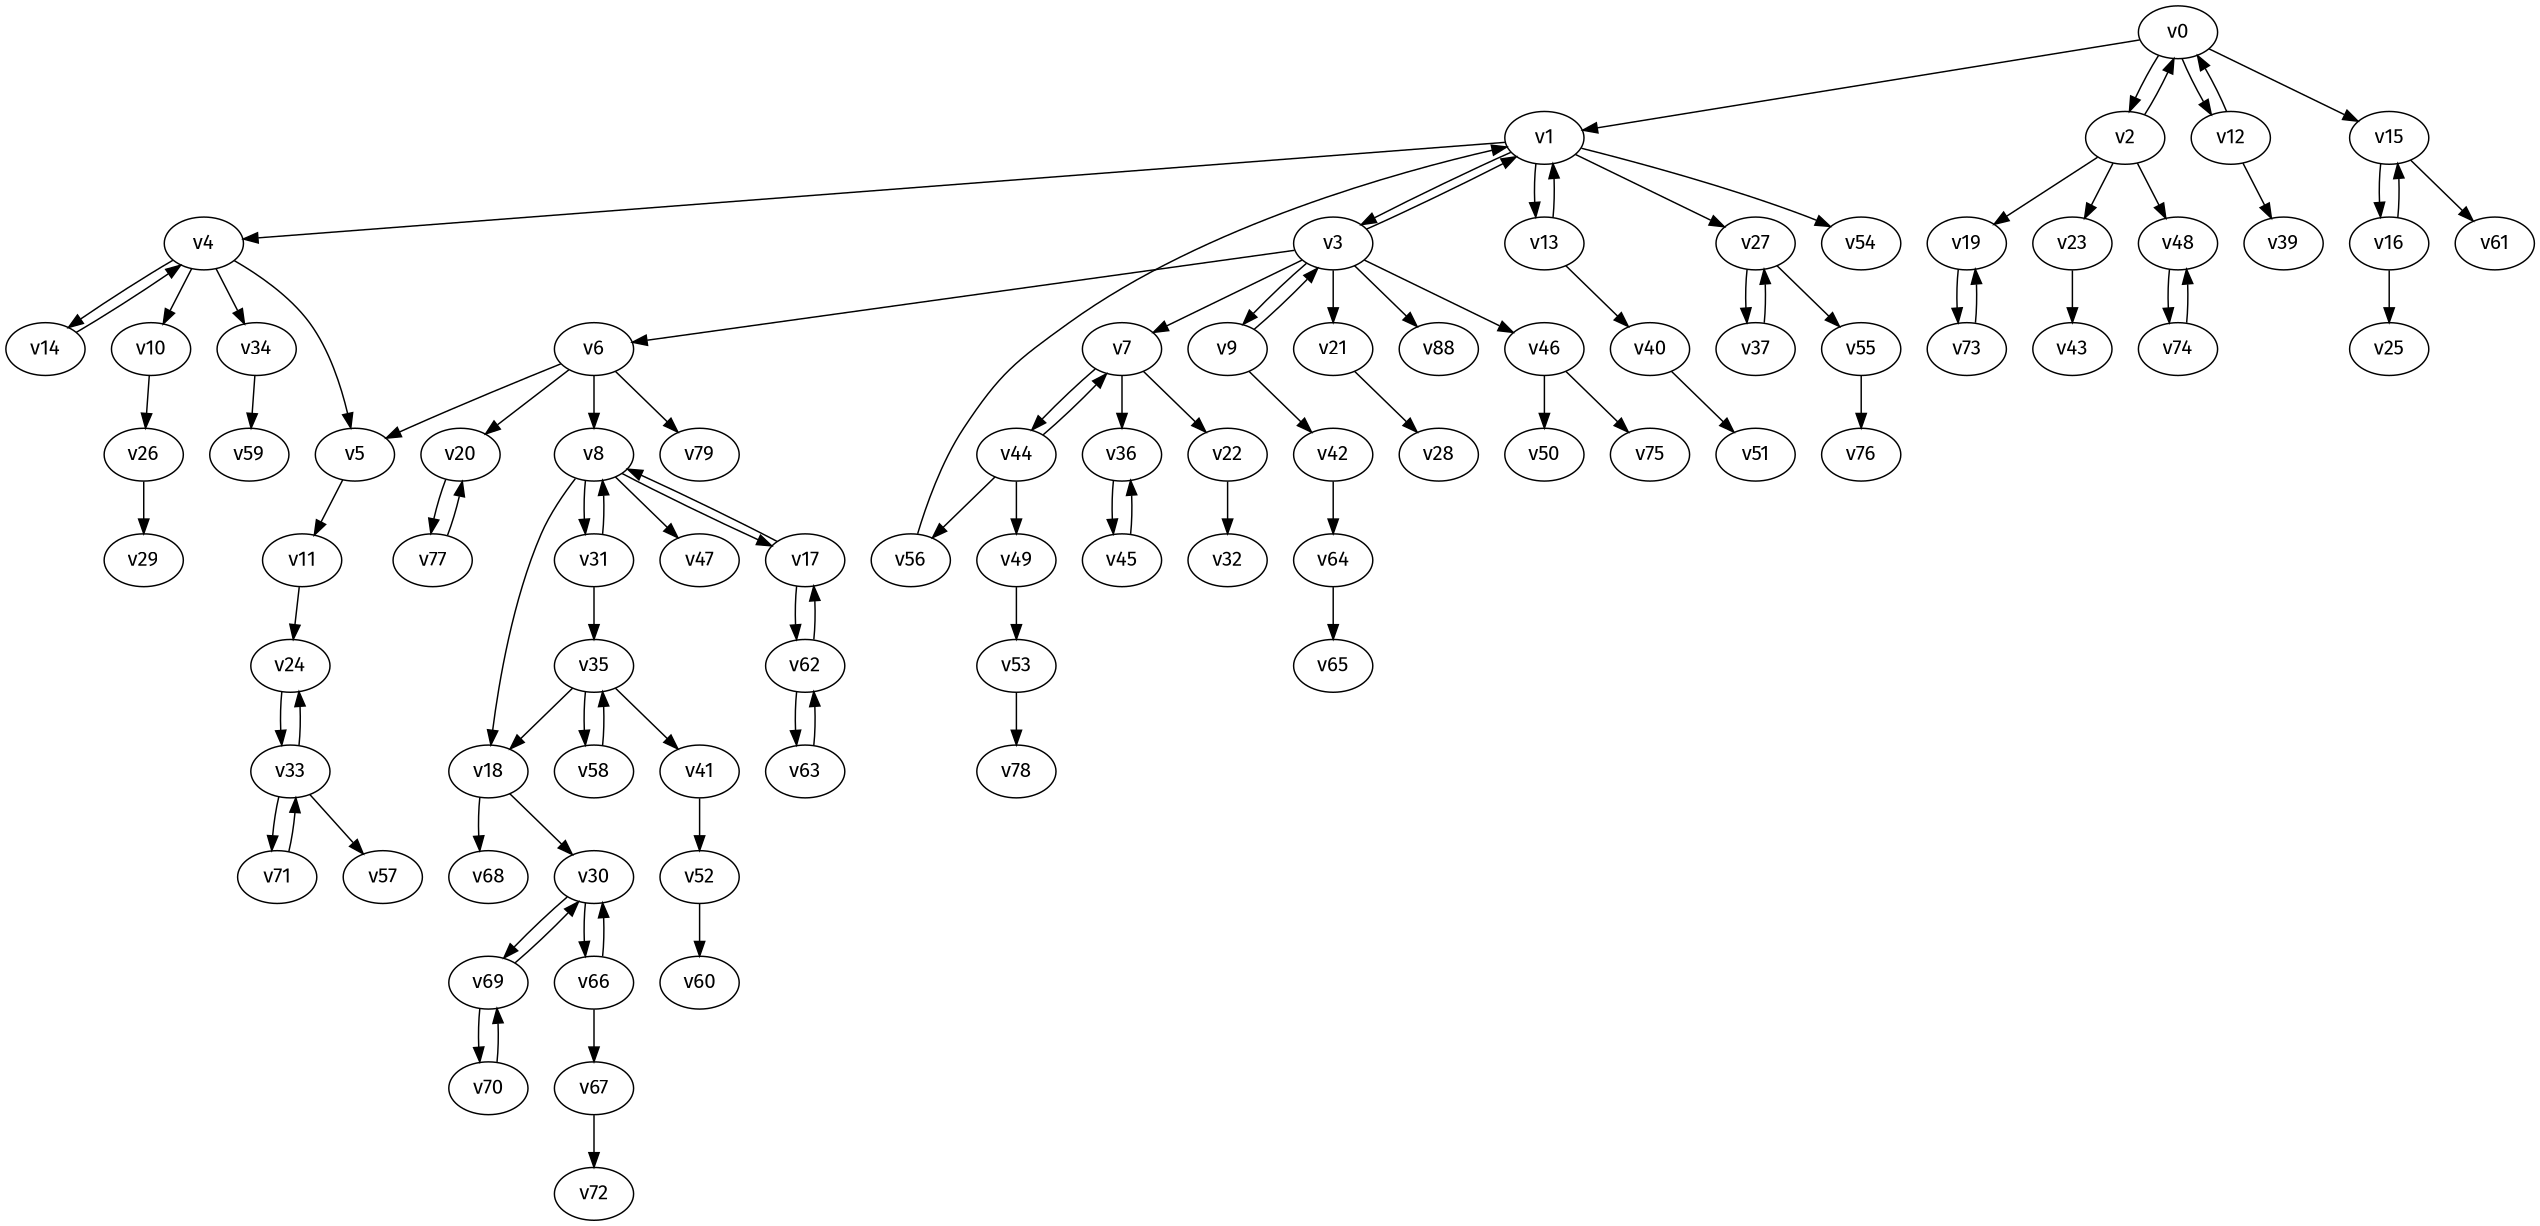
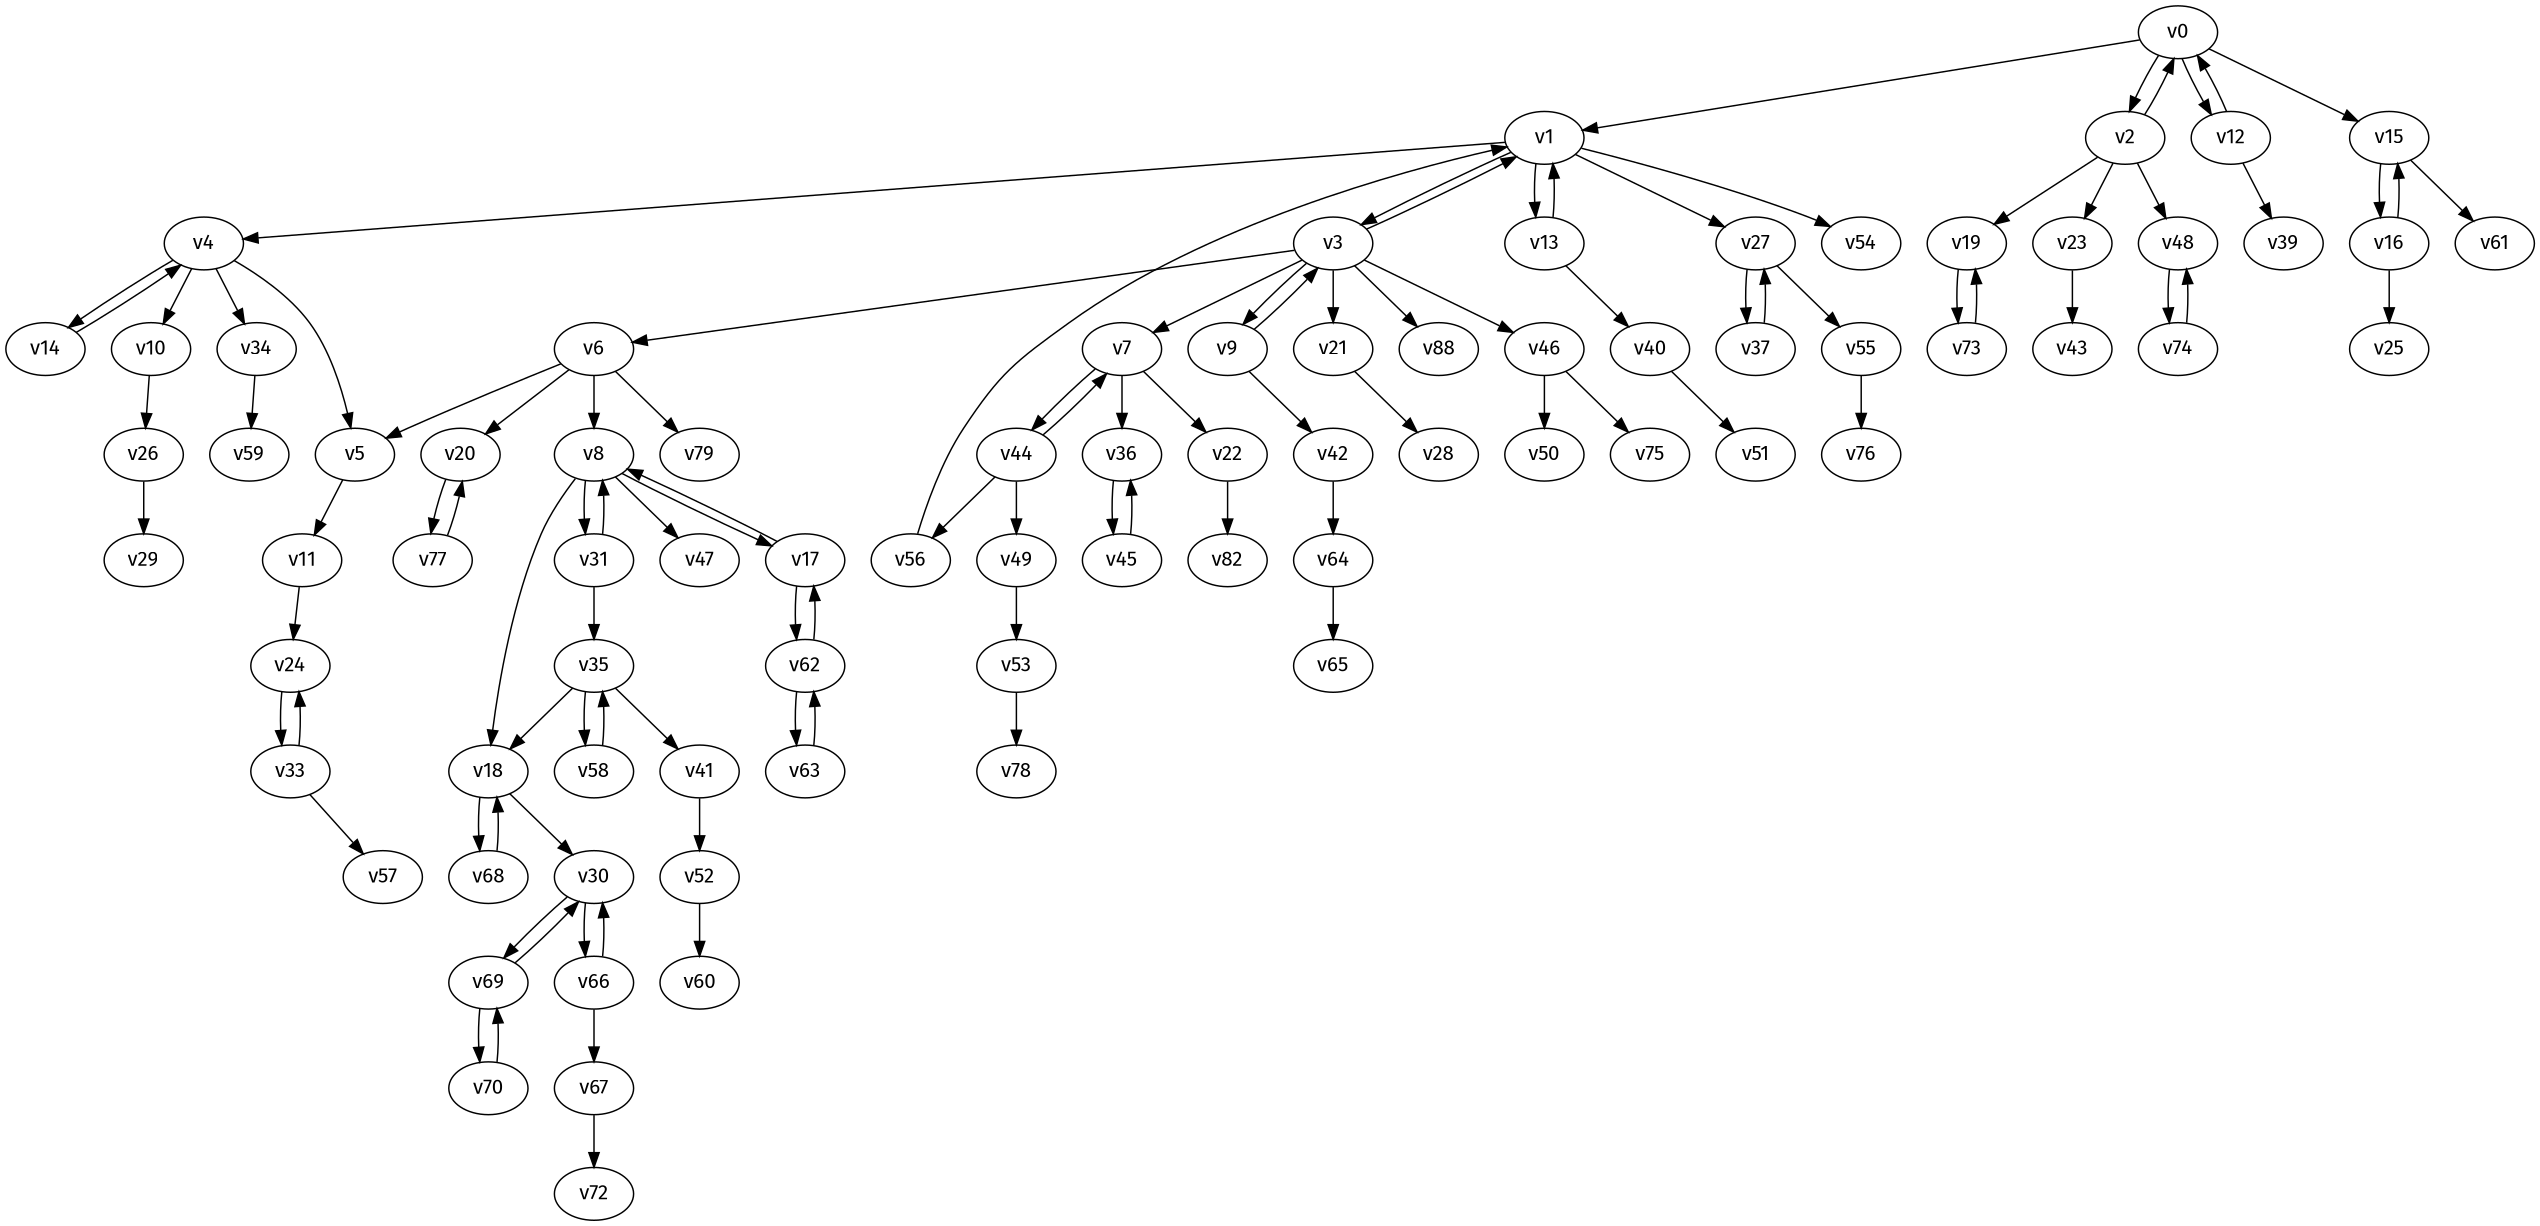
node "v32": label "v32" -> "v82"
edge "v68" -> "v18": added
node "v71": removed
